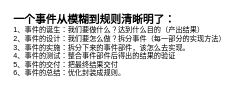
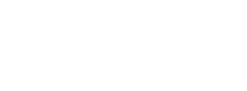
node "一个事件从模糊到规则清晰明了： 1、事件的诞生：我们要做什么？达到什么目的（产出结果） 2、事件的设计：我们要怎么做？拆分事件（每一部分的实现方法） 3、事件的实施：拆分下来的事件部件，该怎么去实现。 4、事件的测试：整合事件部件后得出的结果的验证 5、事件的交付：把最终结果交付 6、事件的总结：优化封装成规则。": removed
